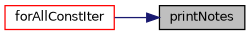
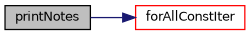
edge "forAllConstIter" -> "printNotes": reversed
